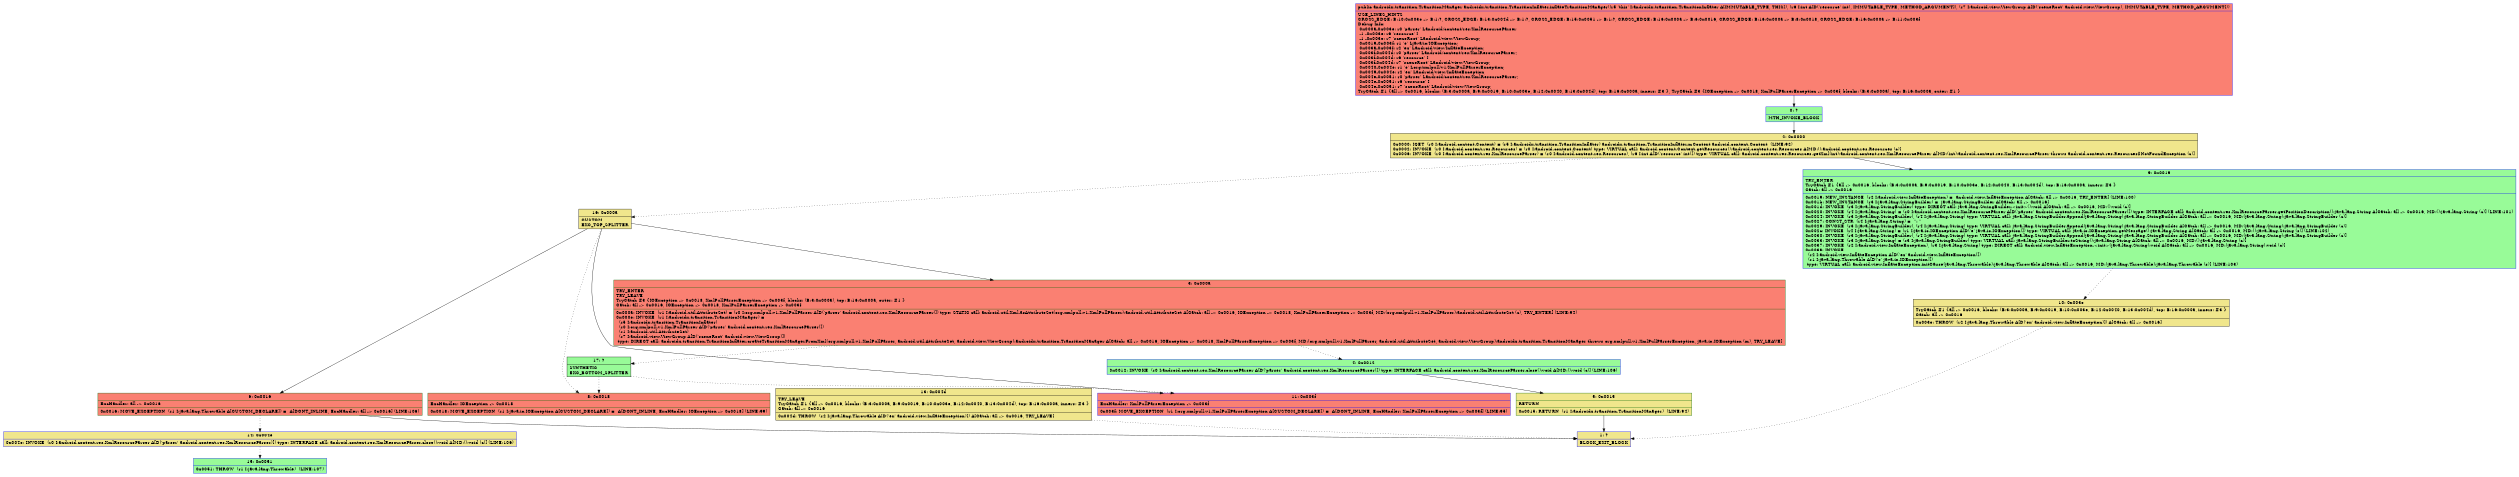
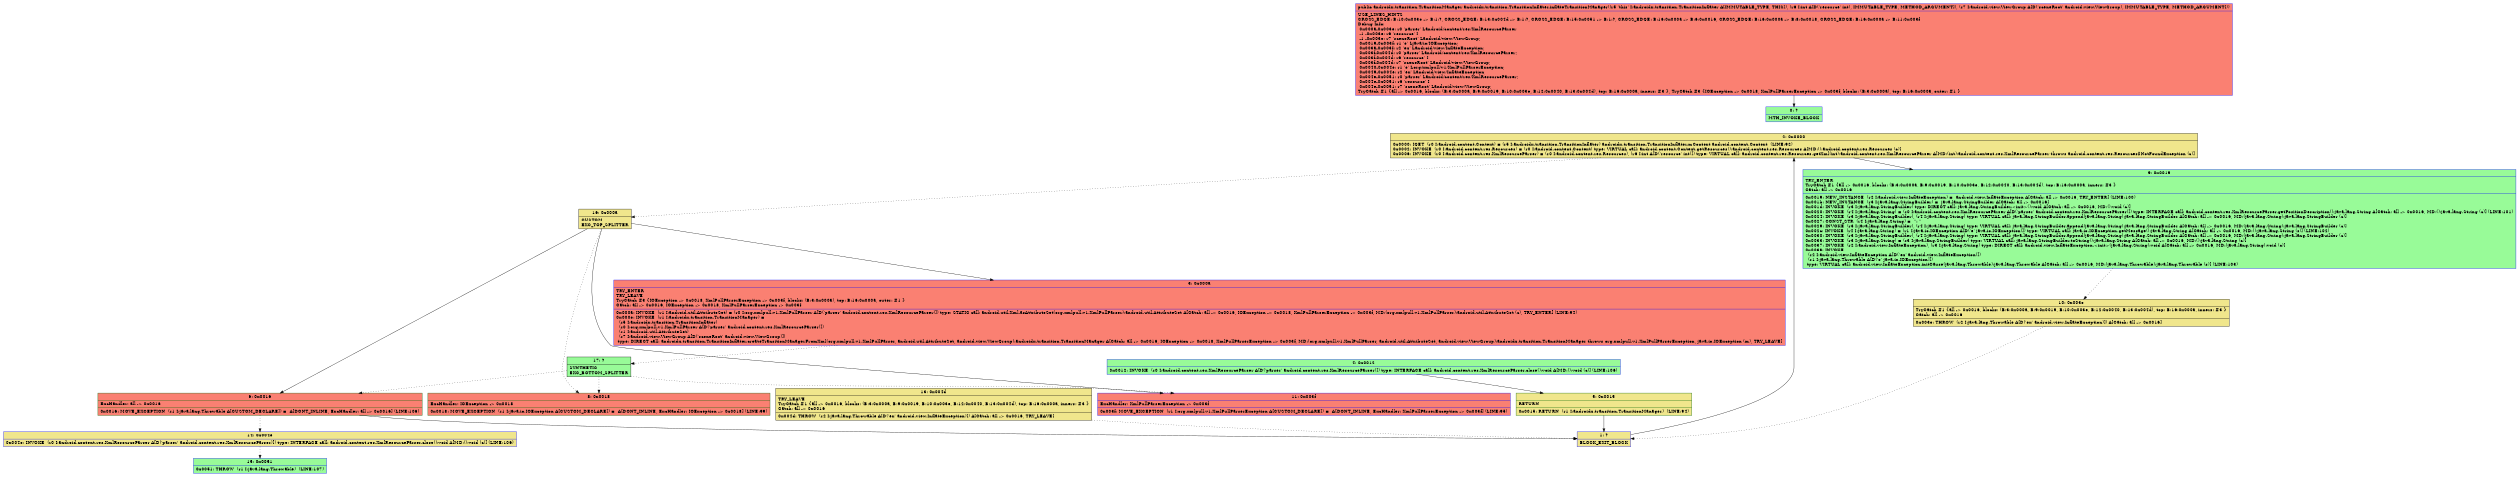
edge "0: ?" -> "2: 0x0000": now "1: ?" -> "2: 0x0000"
node "3: 0x000a": color darkgreen -> blue
edge "3: 0x000a" -> "4: 0x0012": removed
edge "17: ?" -> "6: 0x0016": added
